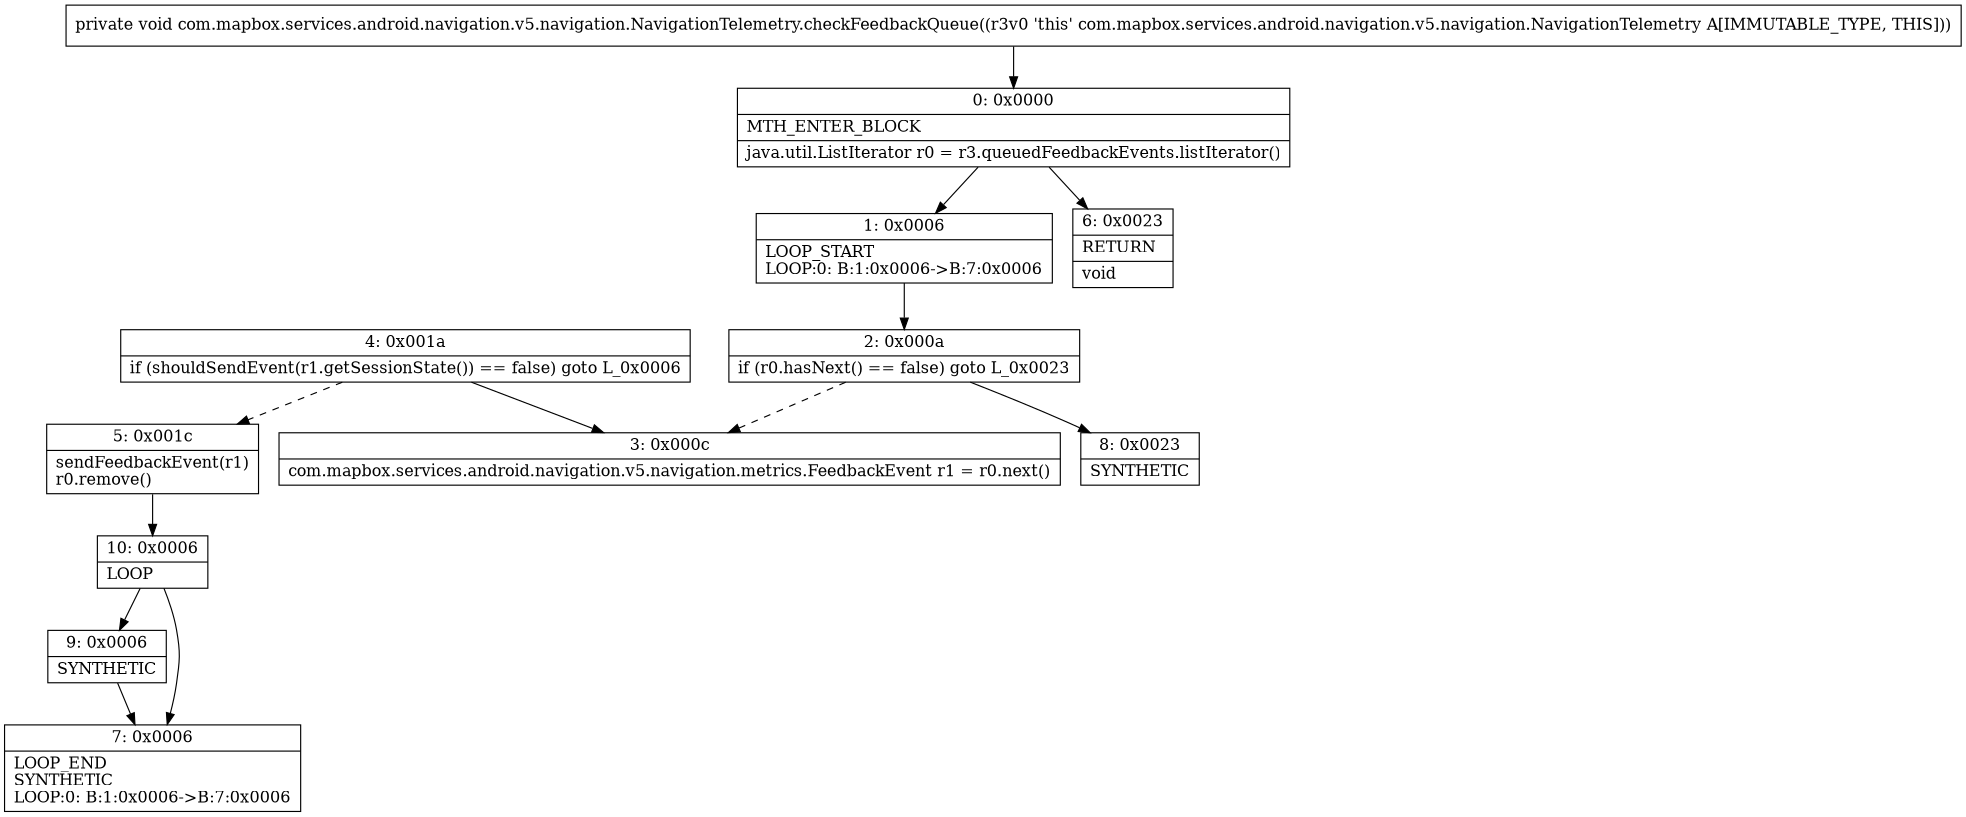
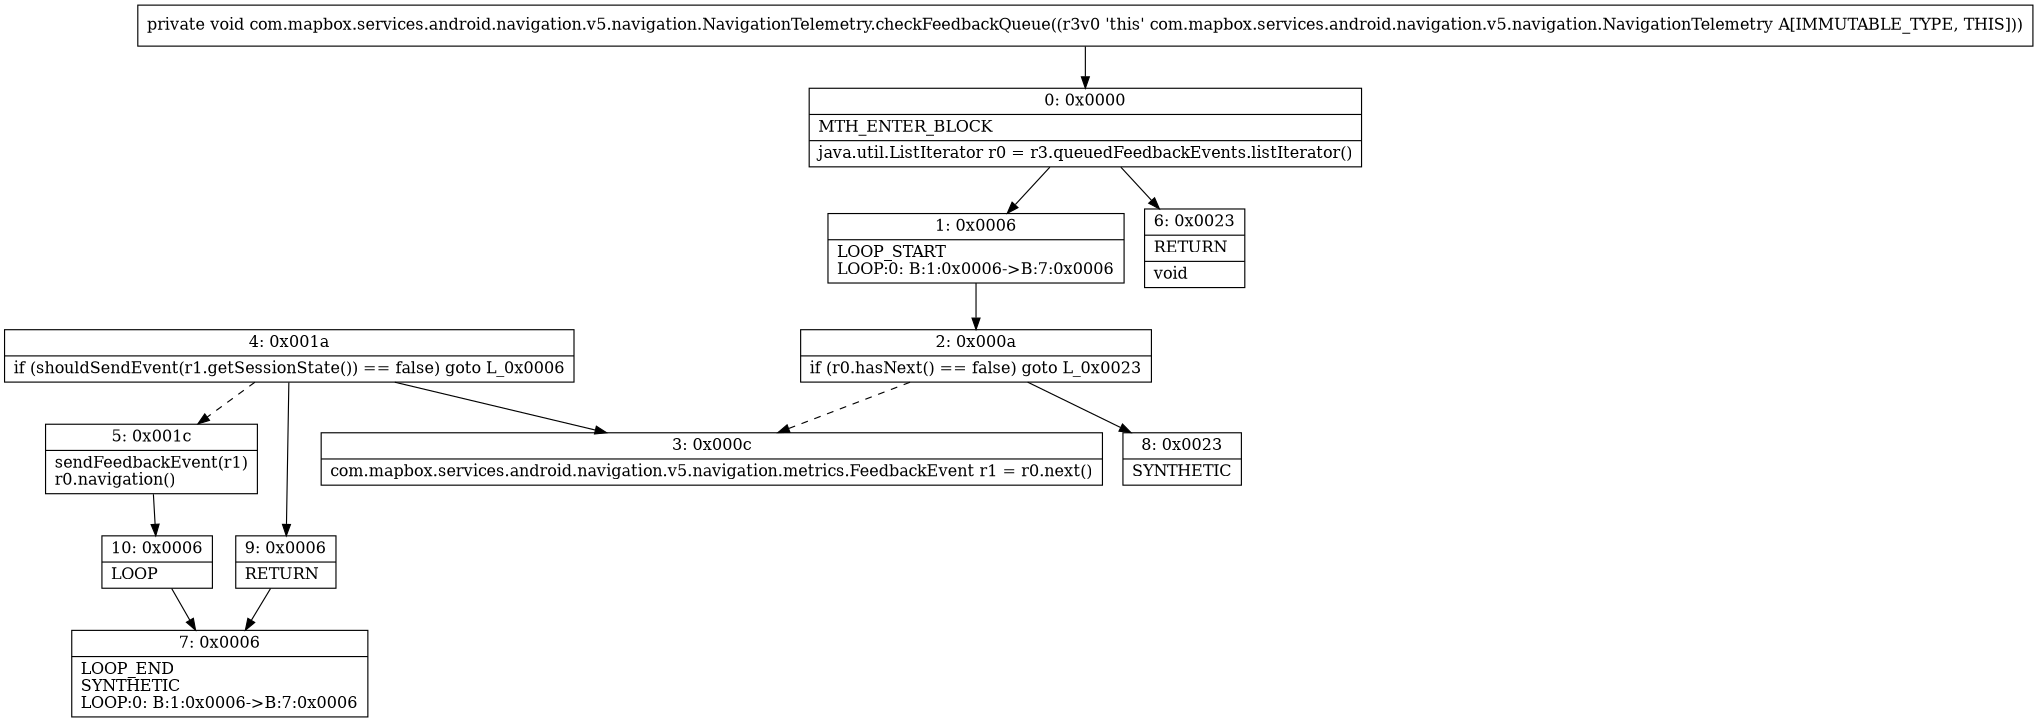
node "5: 0x001c": text "r0.remove()" -> "r0.navigation()"
edge "10: 0x0006" -> "9: 0x0006": now "4: 0x001a" -> "9: 0x0006"
node "9: 0x0006": text "SYNTHETIC" -> "RETURN"
